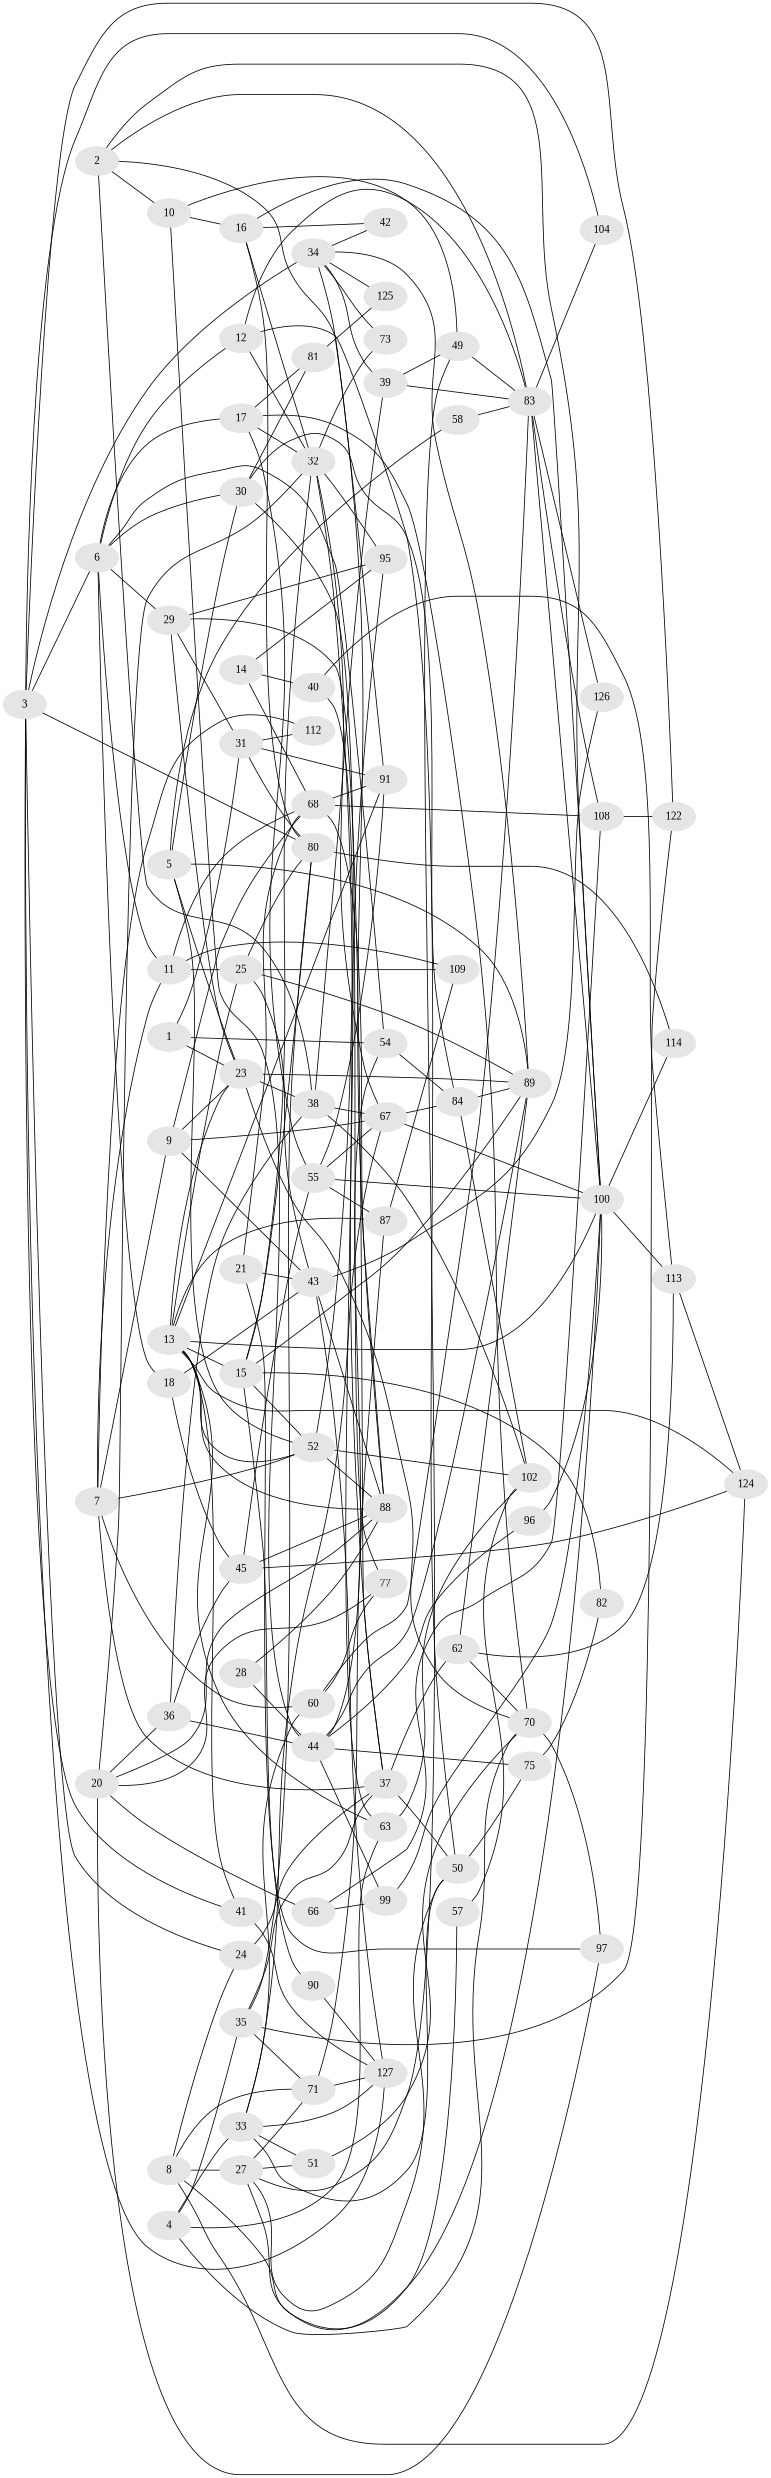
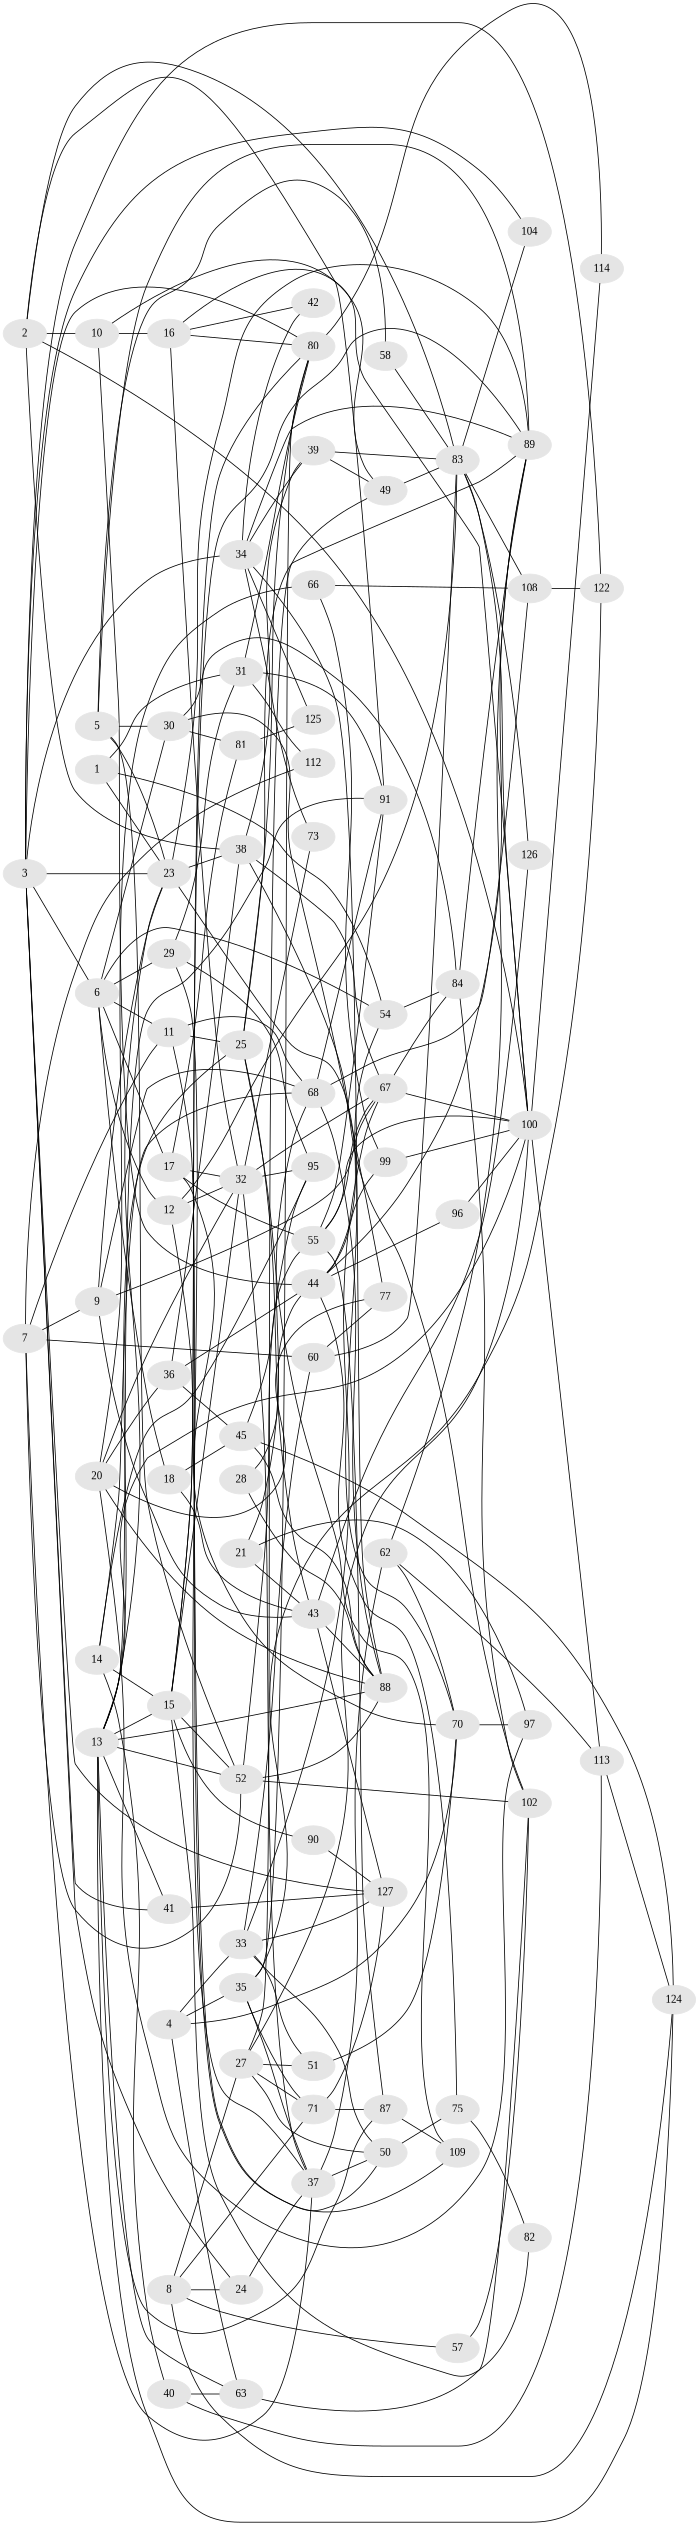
edge "29" -- "23": now "3" -- "23"
edge "14" -- "15": added
